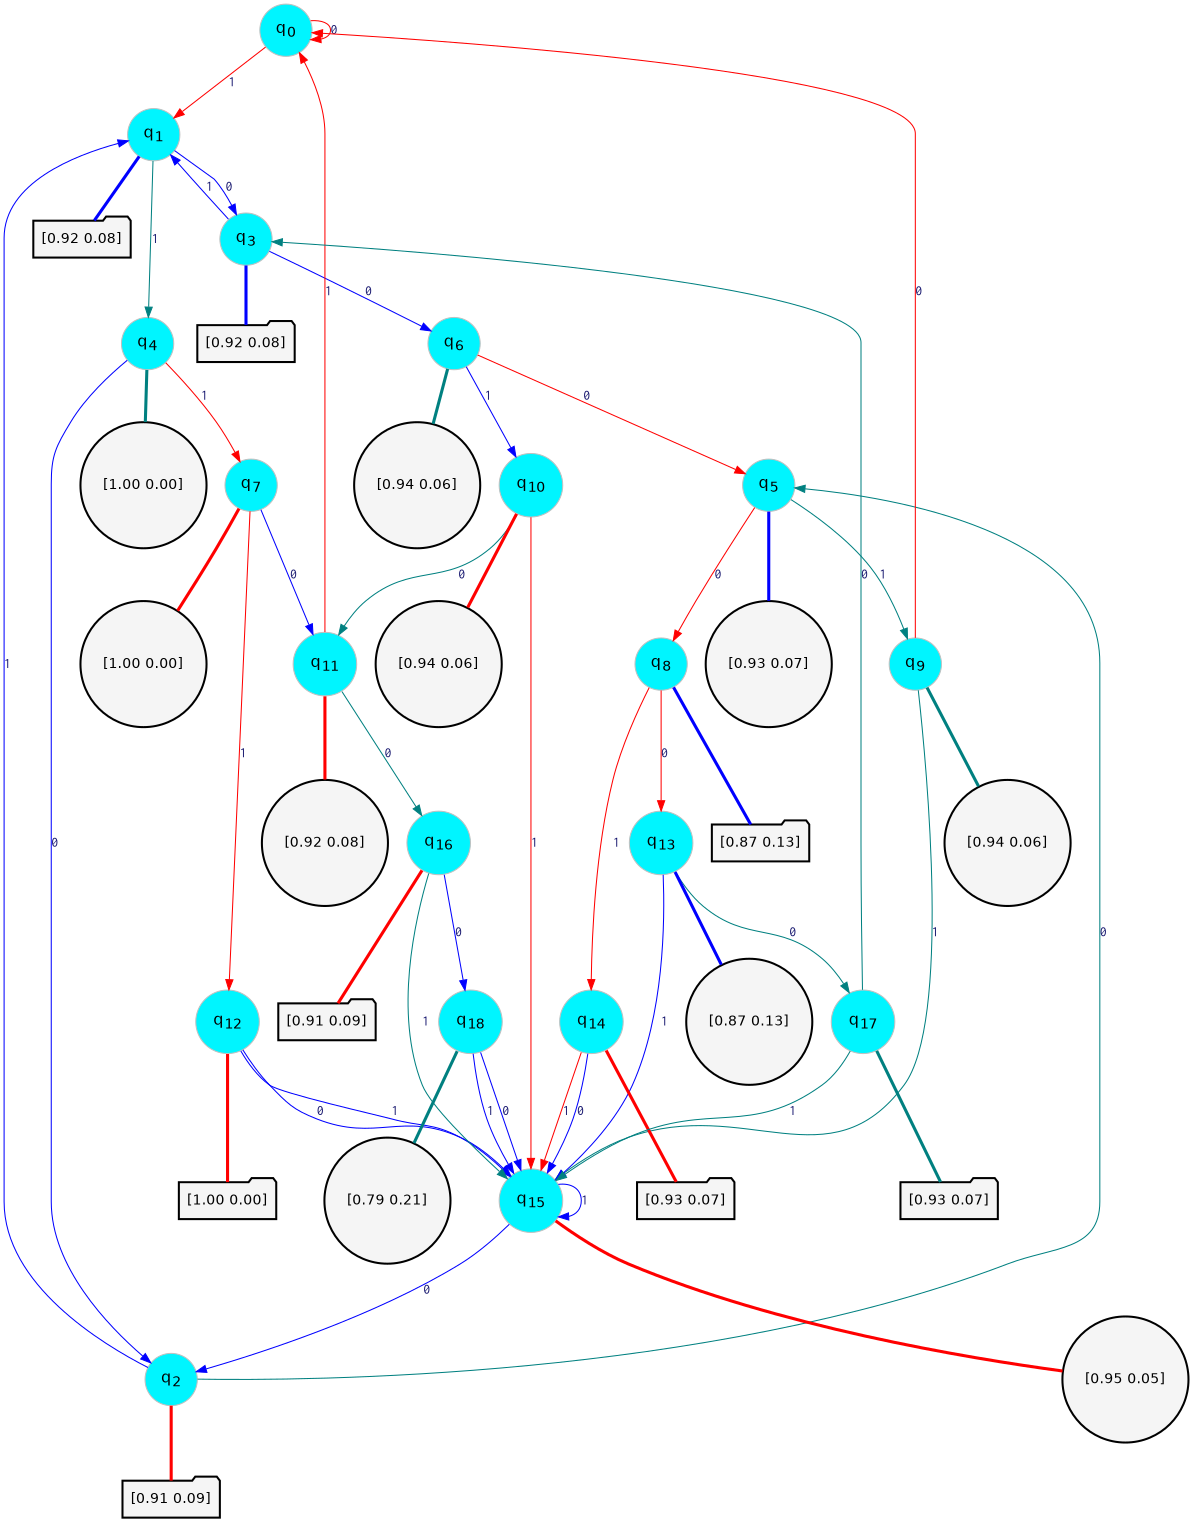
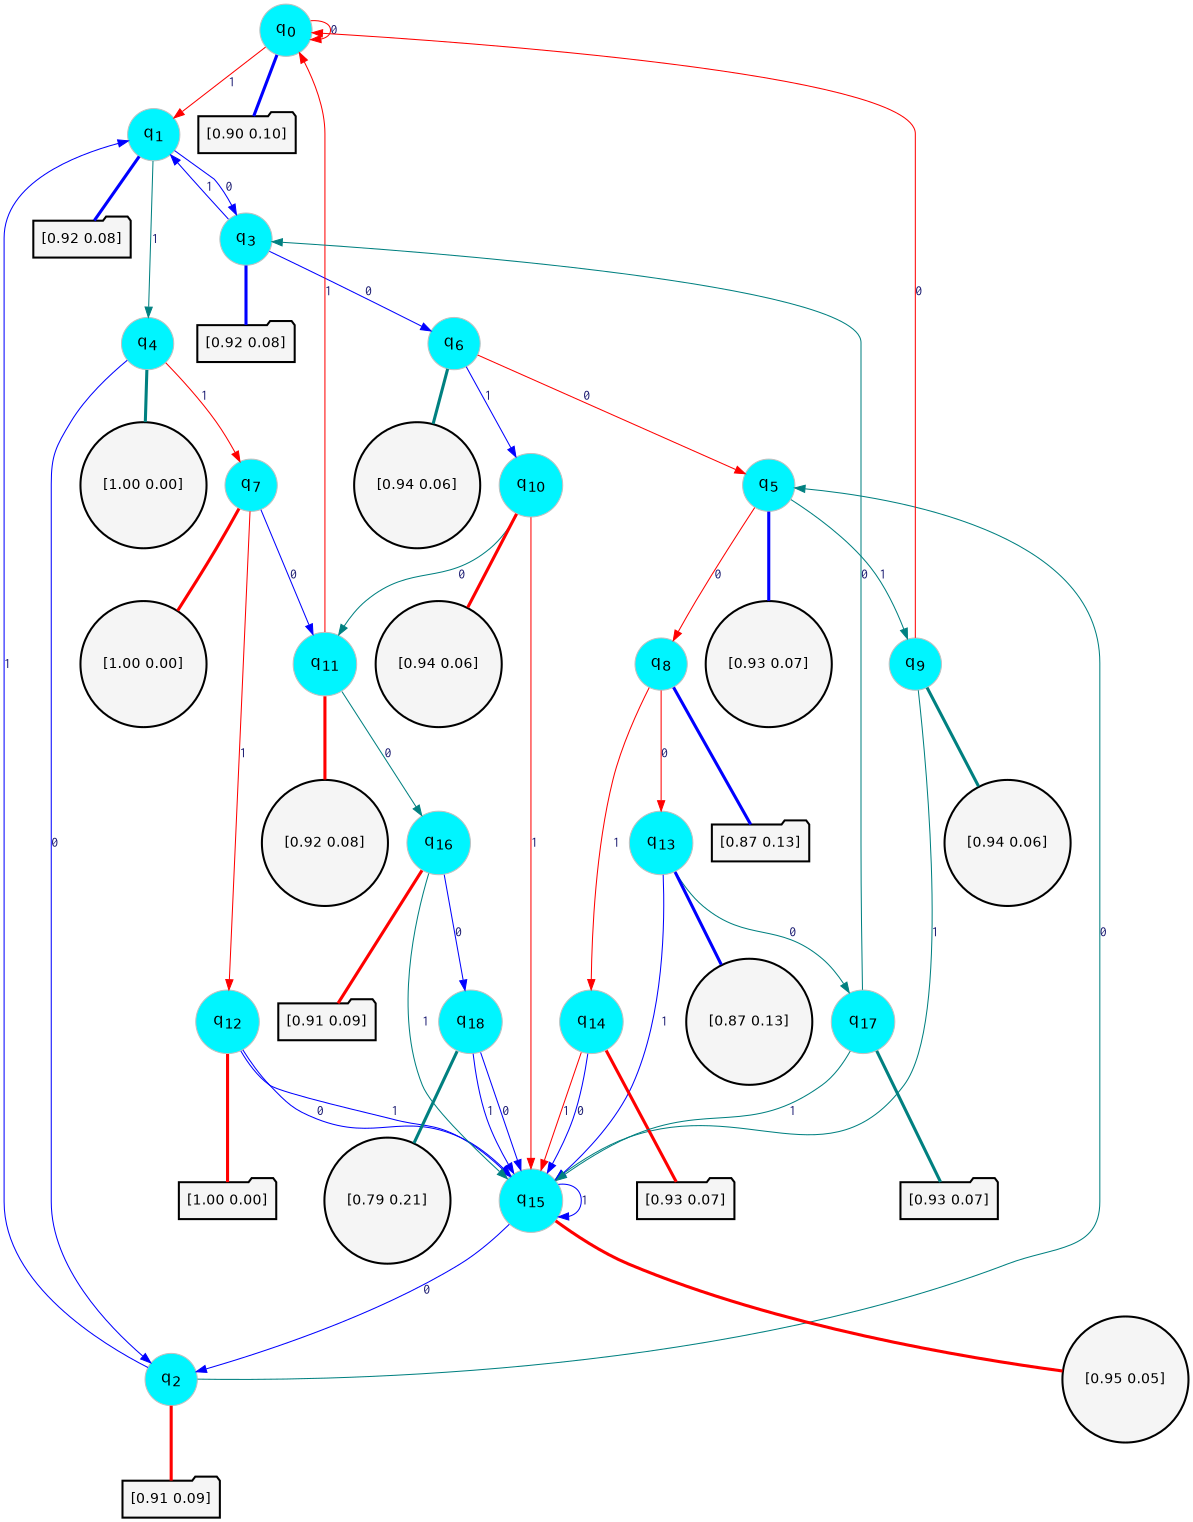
node "[0.90 0.10]": added
